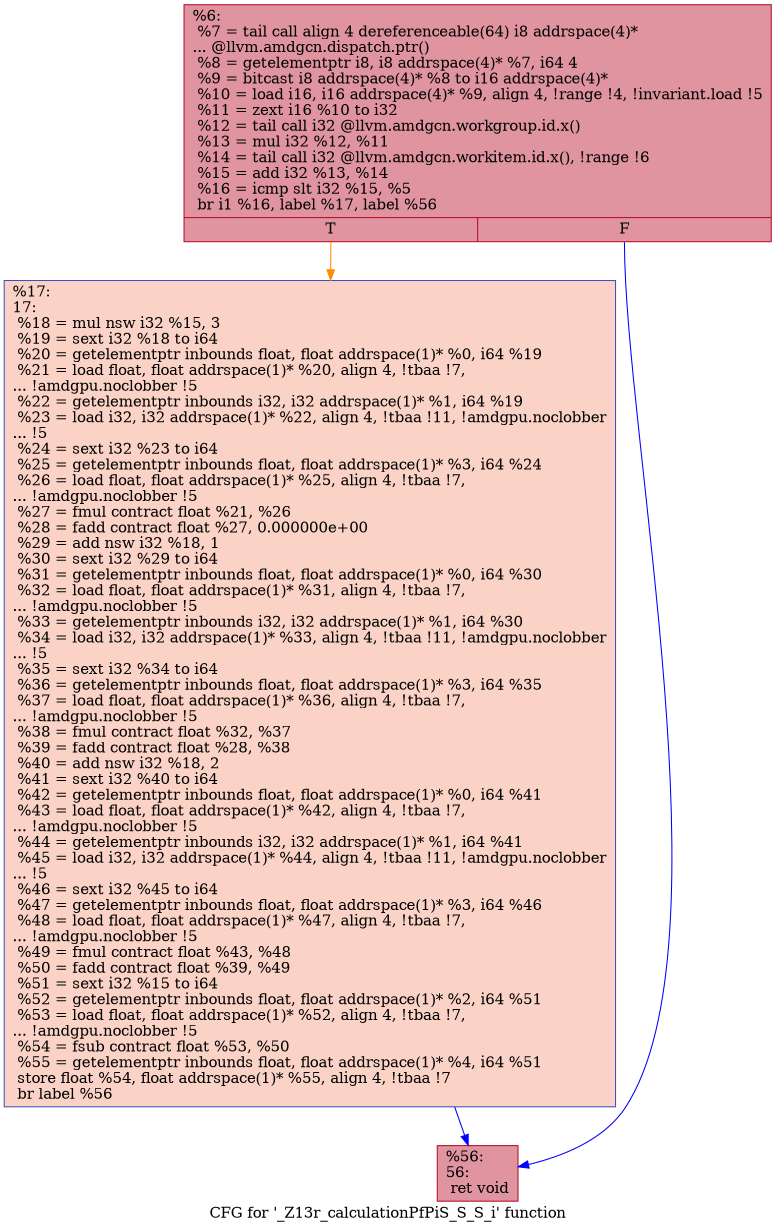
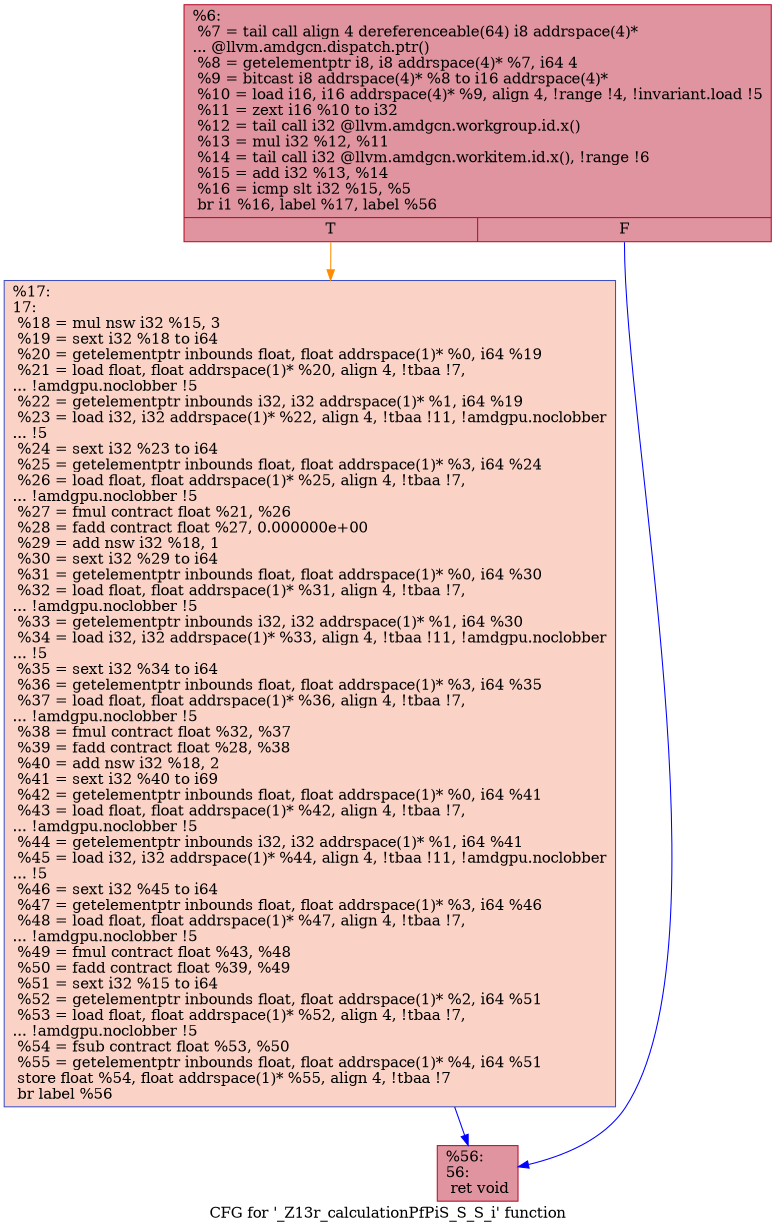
node "%17:": text "%41 = sext i32 %40 to i64" -> "%41 = sext i32 %40 to i69"
